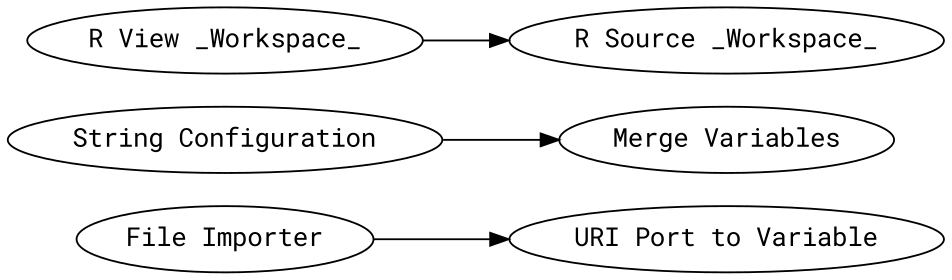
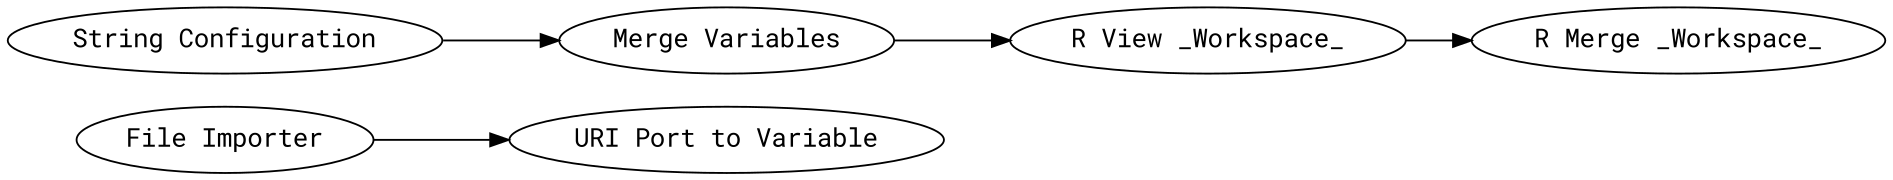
node "R Source _Workspace_": label "R Source _Workspace_" -> "R Merge _Workspace_"
edge "Merge Variables" -> "R View _Workspace_": added
